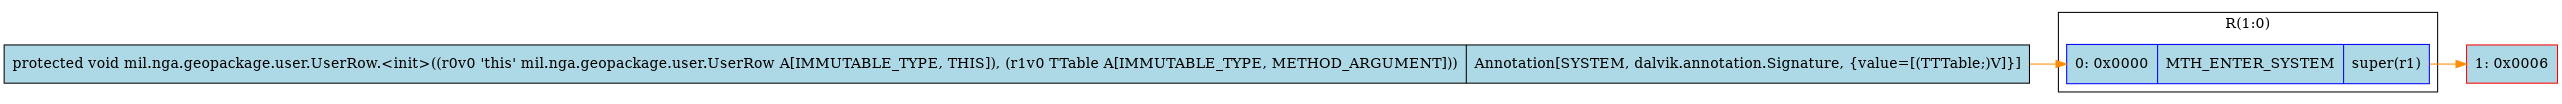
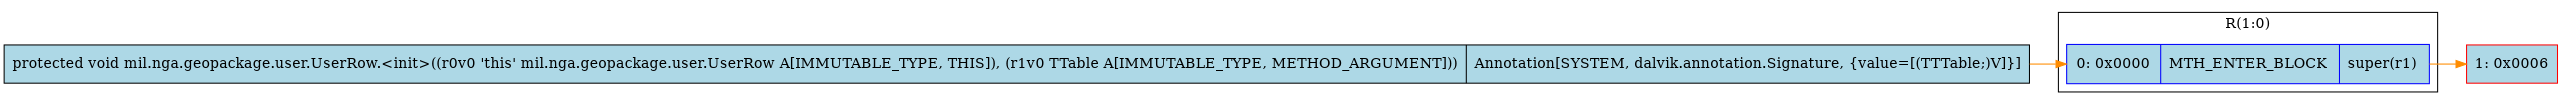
node "0: 0x0000": text "MTH_ENTER_SYSTEM" -> "MTH_ENTER_BLOCK"
